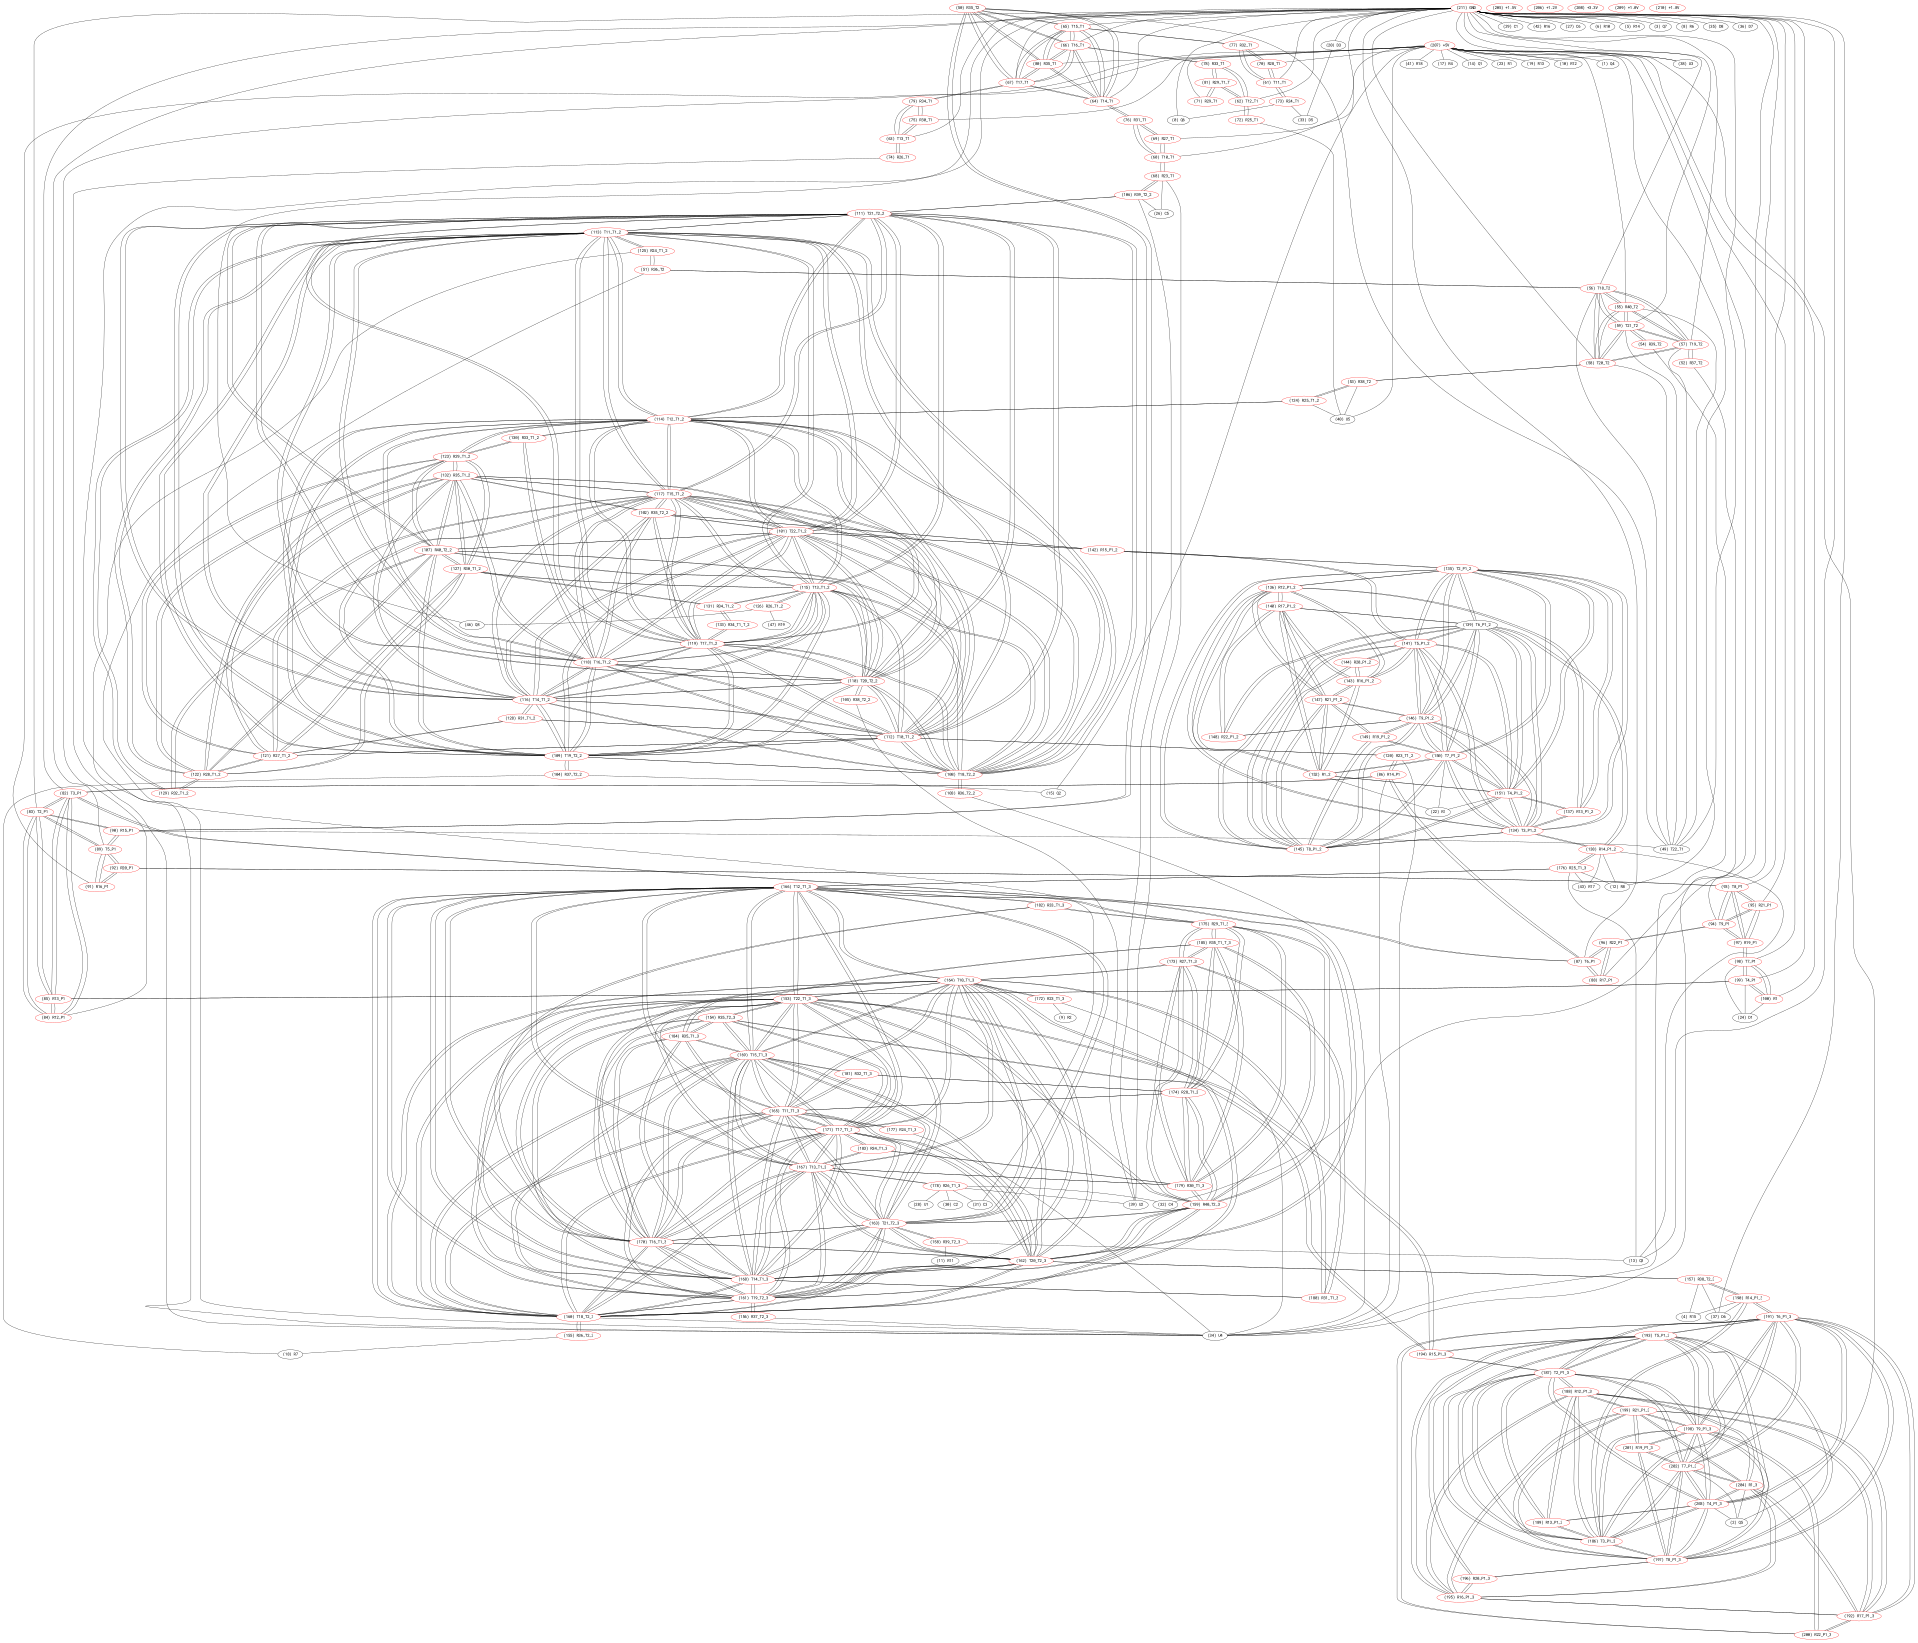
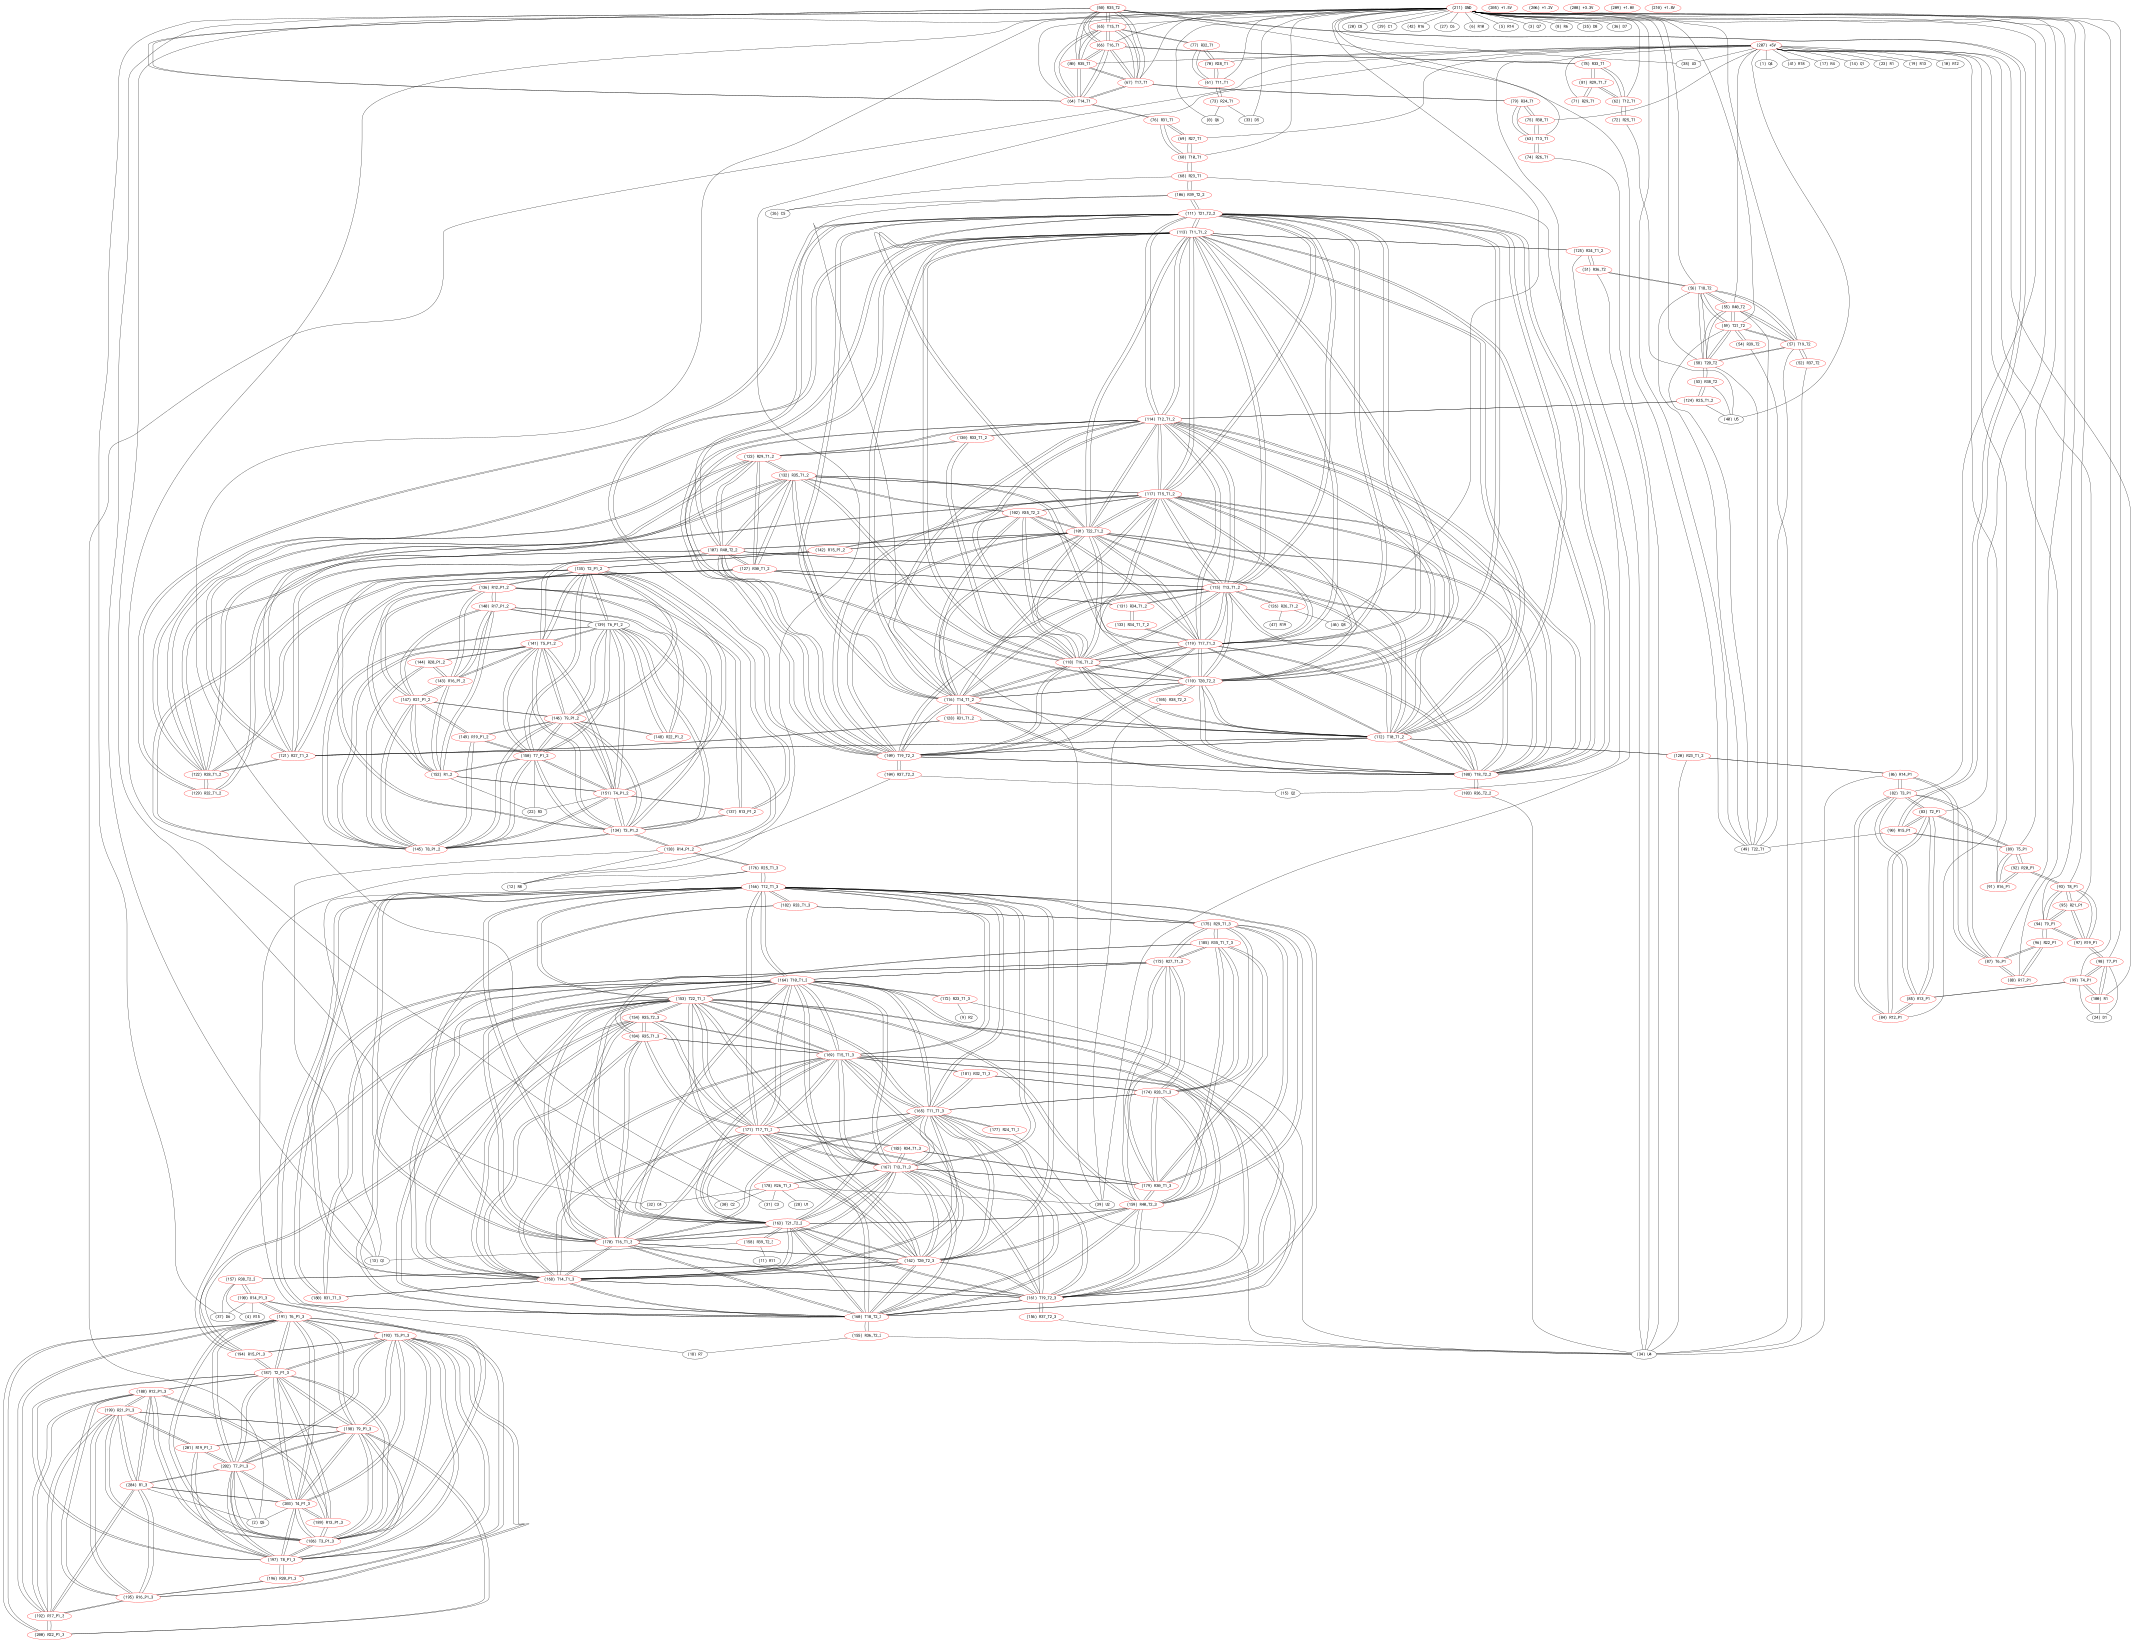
edge "(20) D3" -- "(33) D5": now "(211) GND" -- "(33) D5"
edge "(211) GND" -- "(30) C2": added
node "(43) R17": removed
edge "(160) T18_T2_3" -- "(34) U4": now "(155) R36_T2_3" -- "(34) U4"
